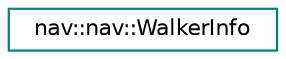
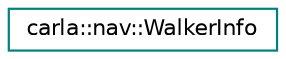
node "nav::nav::WalkerInfo": label "nav::nav::WalkerInfo" -> "carla::nav::WalkerInfo"
